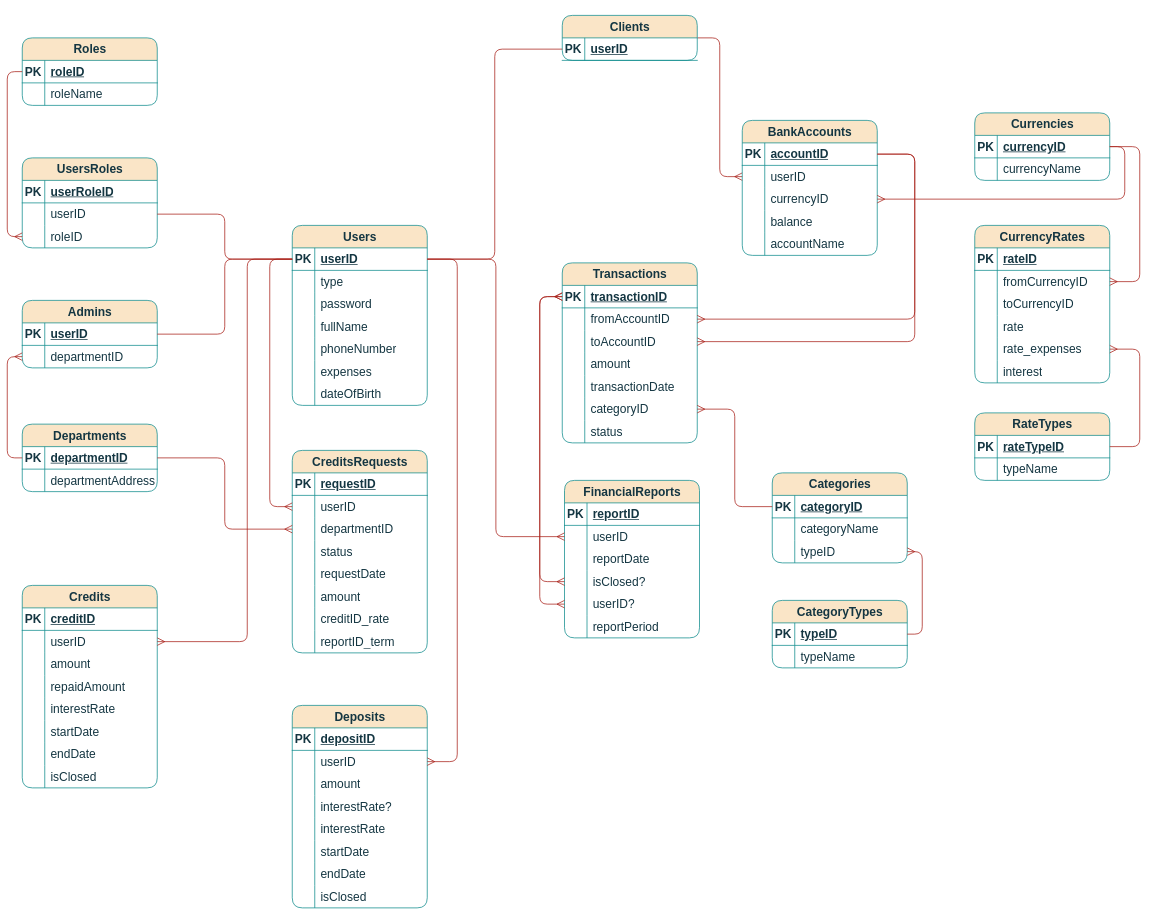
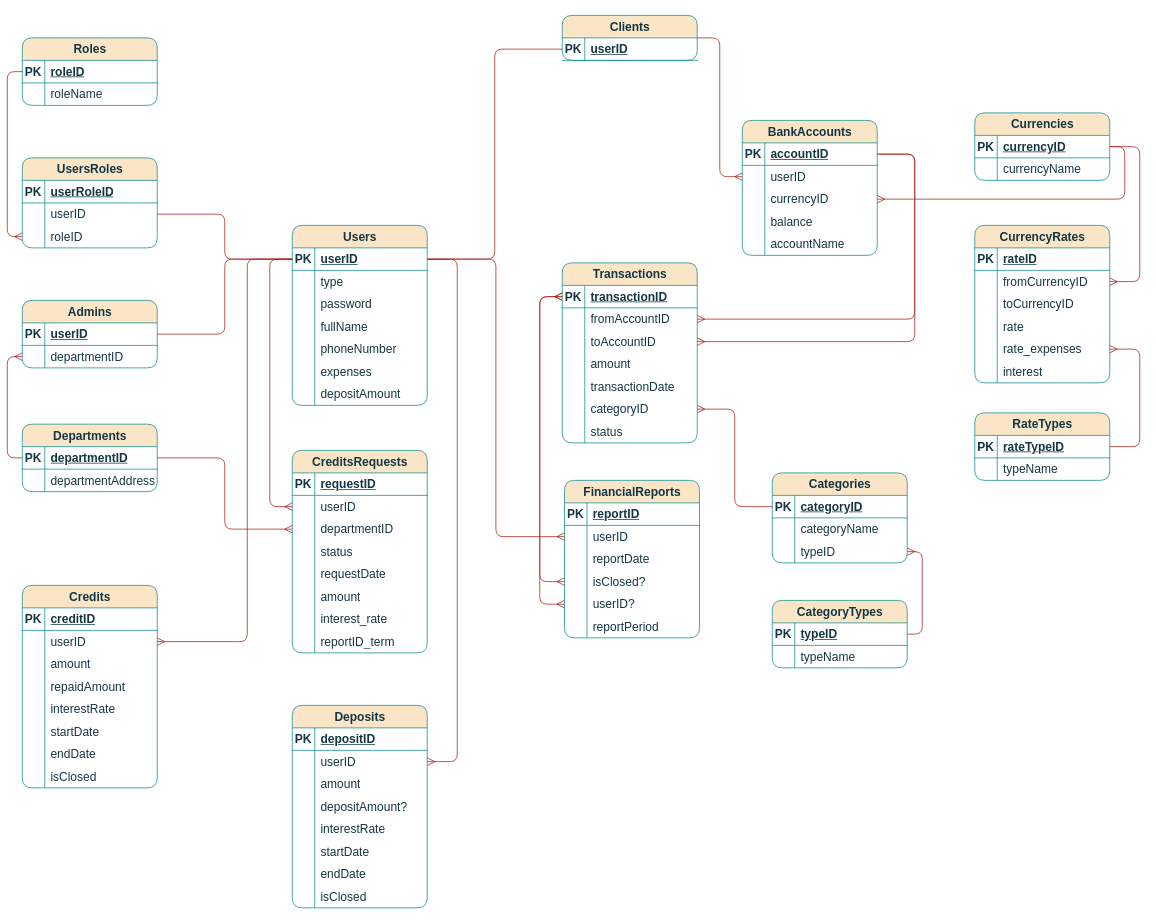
node "dateOfBirth": label "dateOfBirth" -> "depositAmount"
node "creditID_rate": label "creditID_rate" -> "interest_rate"
node "interestRate?": label "interestRate?" -> "depositAmount?"
